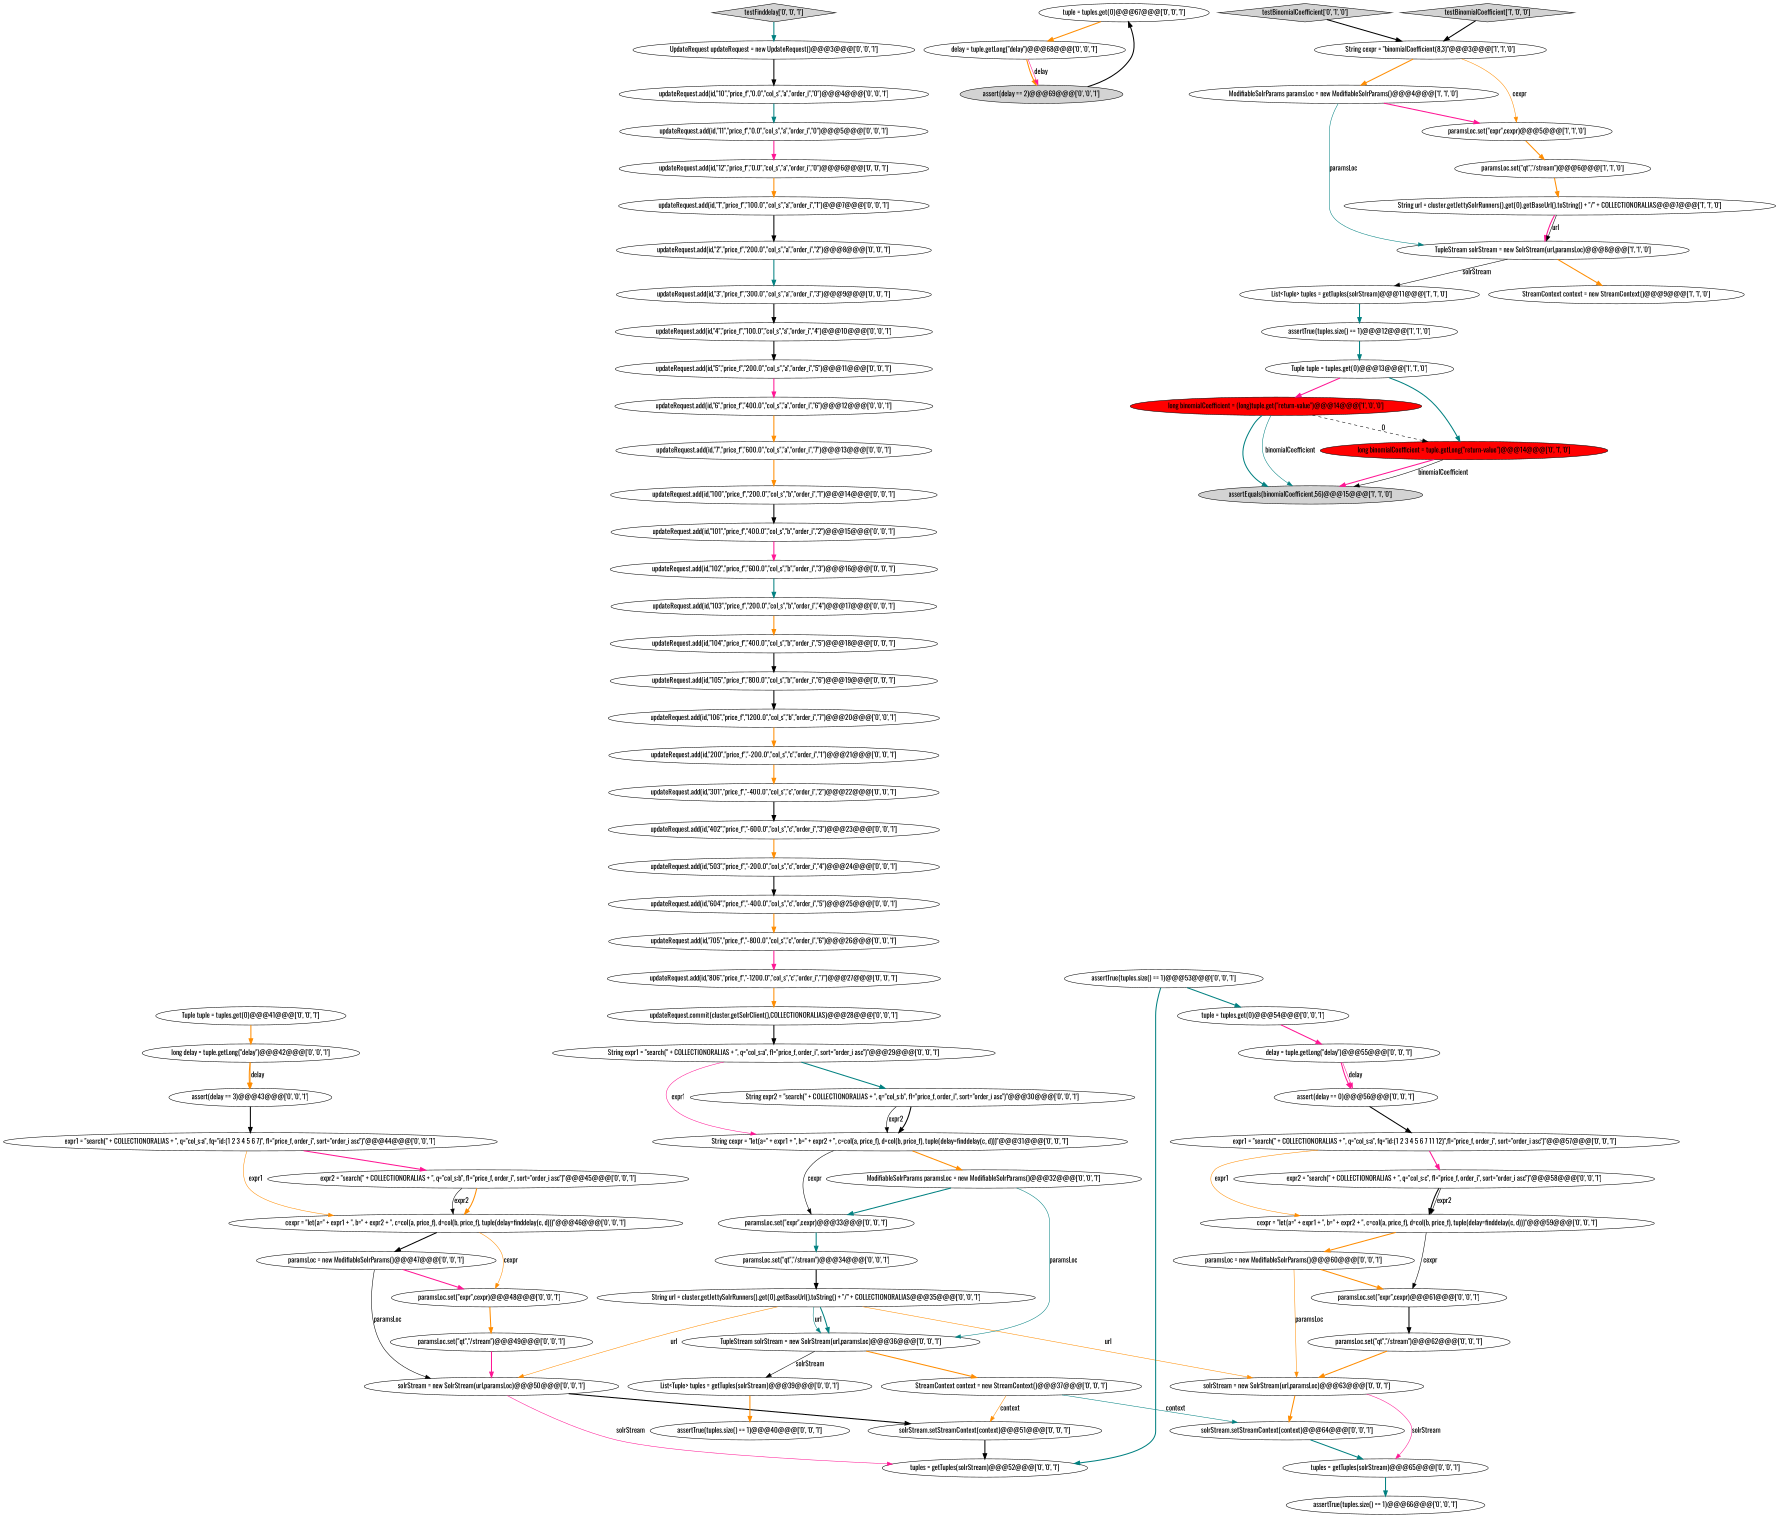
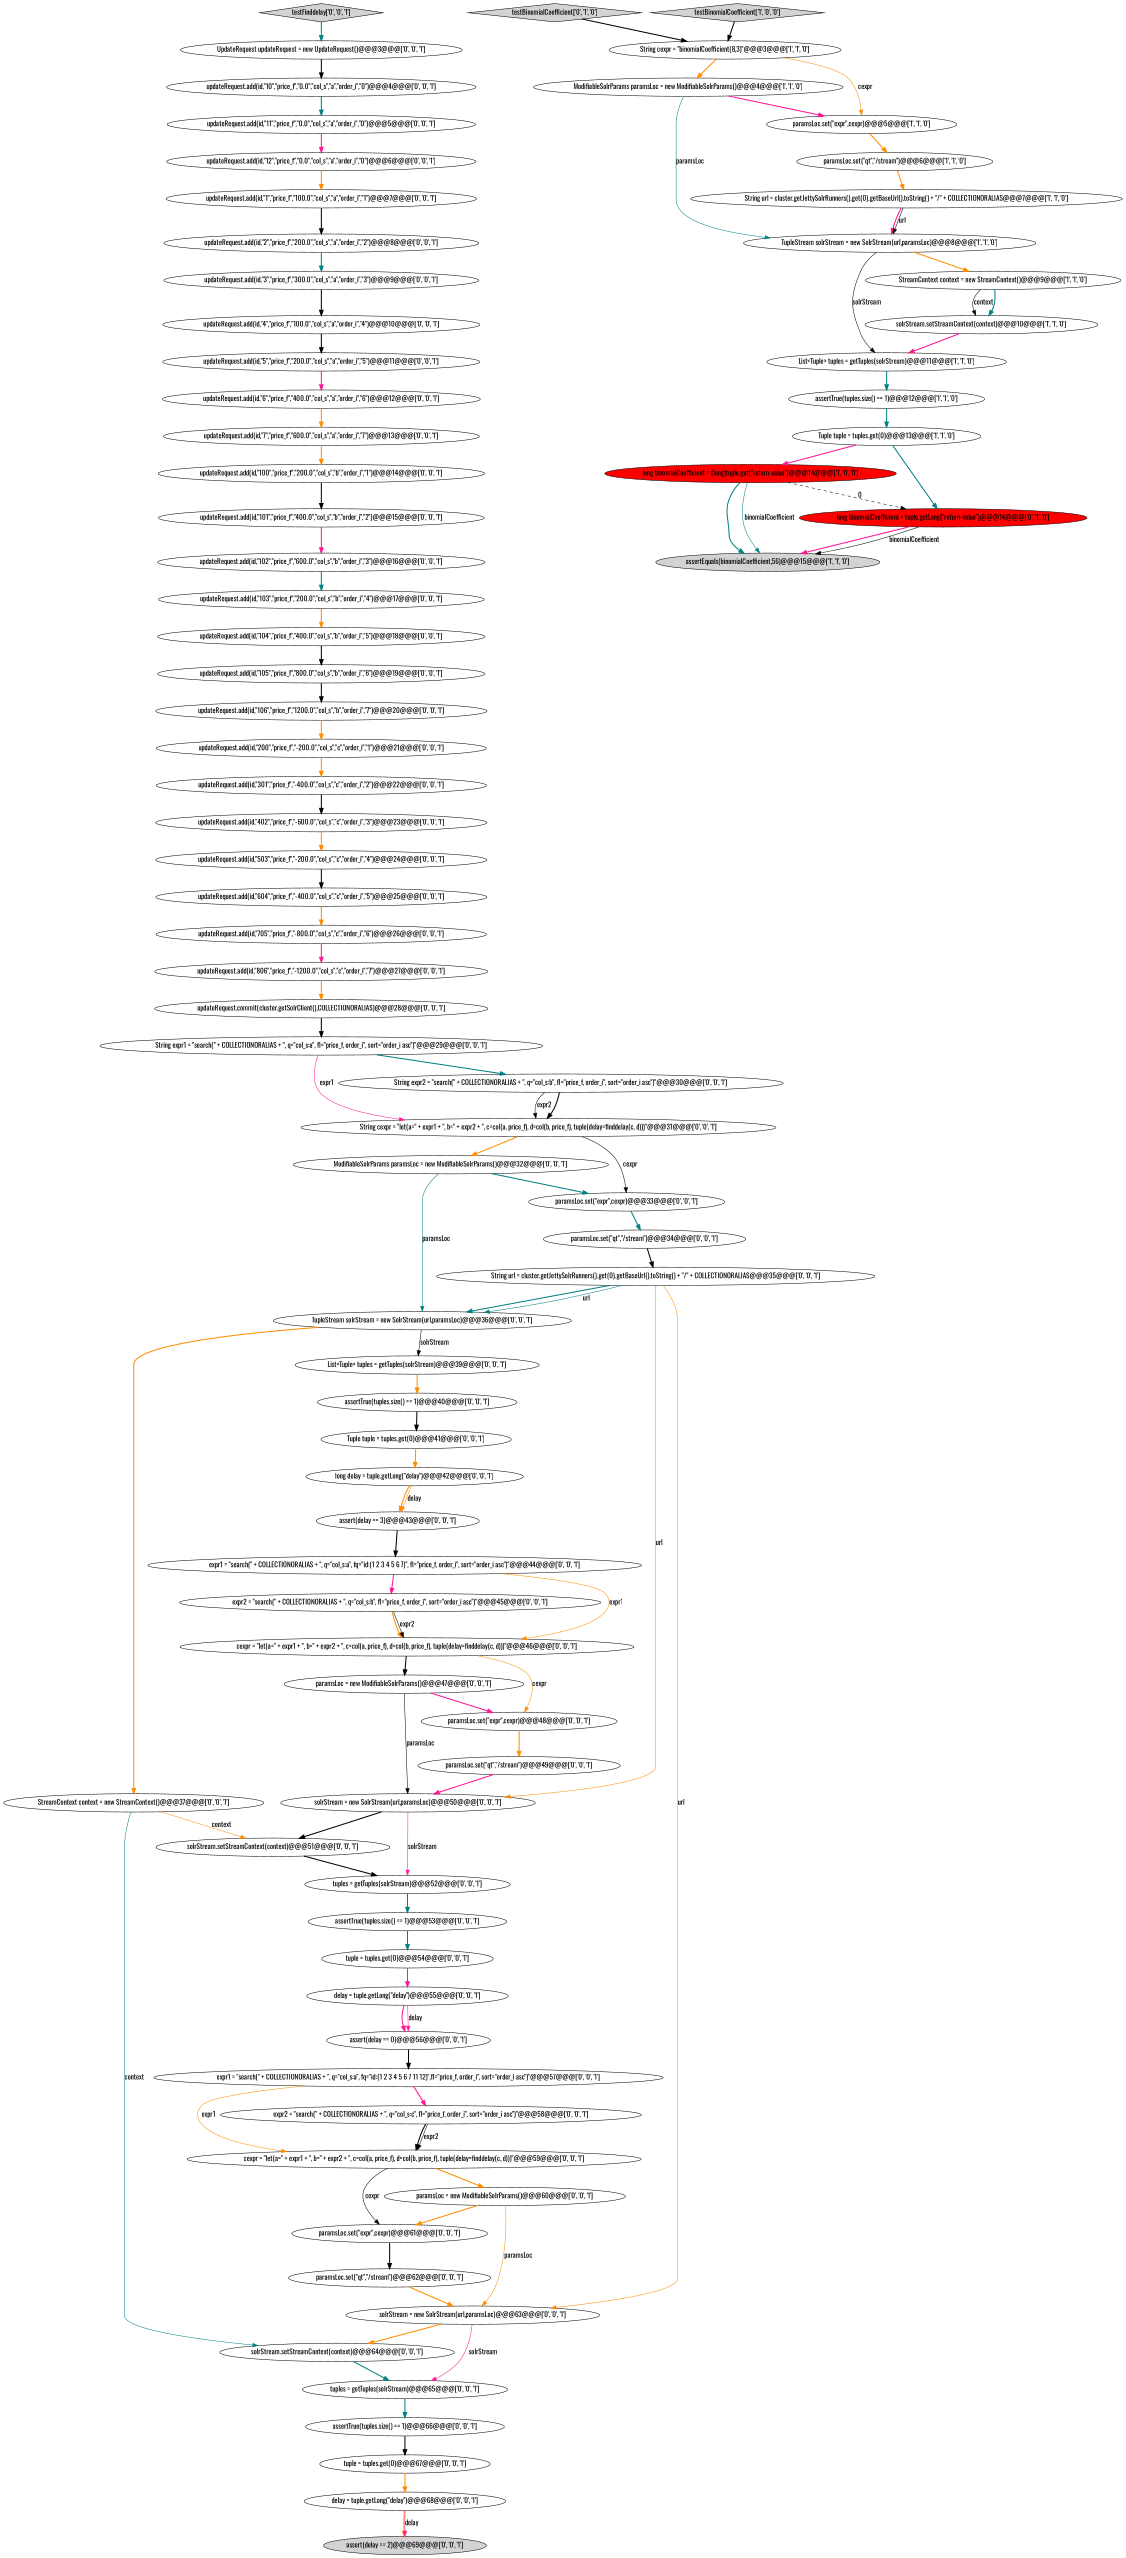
edge "assert(delay == 2)@@@69@@@['0', '0', '1']" -> "tuple = tuples.get(0)@@@67@@@['0', '0', '1']": now "assertTrue(tuples.size() == 1)@@@66@@@['0', '0', '1']" -> "tuple = tuples.get(0)@@@67@@@['0', '0', '1']"
node "solrStream.setStreamContext(context)@@@10@@@['1', '1', '0']": added
edge "assertTrue(tuples.size() == 1)@@@53@@@['0', '0', '1']" -> "tuples = getTuples(solrStream)@@@52@@@['0', '0', '1']": reversed
edge "assertTrue(tuples.size() == 1)@@@40@@@['0', '0', '1']" -> "Tuple tuple = tuples.get(0)@@@41@@@['0', '0', '1']": added
